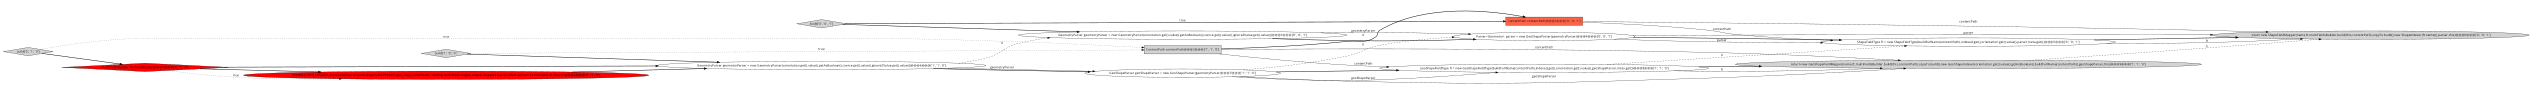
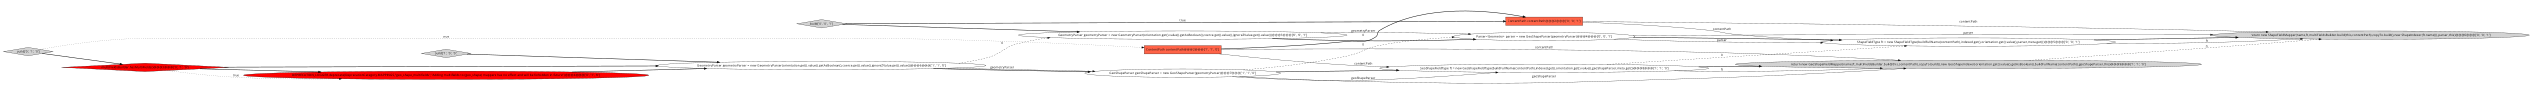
node "ContentPath contentPath@@@2@@@['1', '1', '0']": fillcolor lightgray -> tomato
edge "build['1', '0', '0']" -> "ContentPath contentPath@@@2@@@['1', '1', '0']": removed, label "true"
